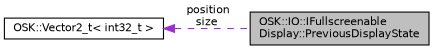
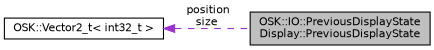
node "OSK::IO::IFullscreenable Display::PreviousDisplayState": label "OSK::IO::IFullscreenable Display::PreviousDisplayState" -> "OSK::IO::PreviousDisplayState Display::PreviousDisplayState"
